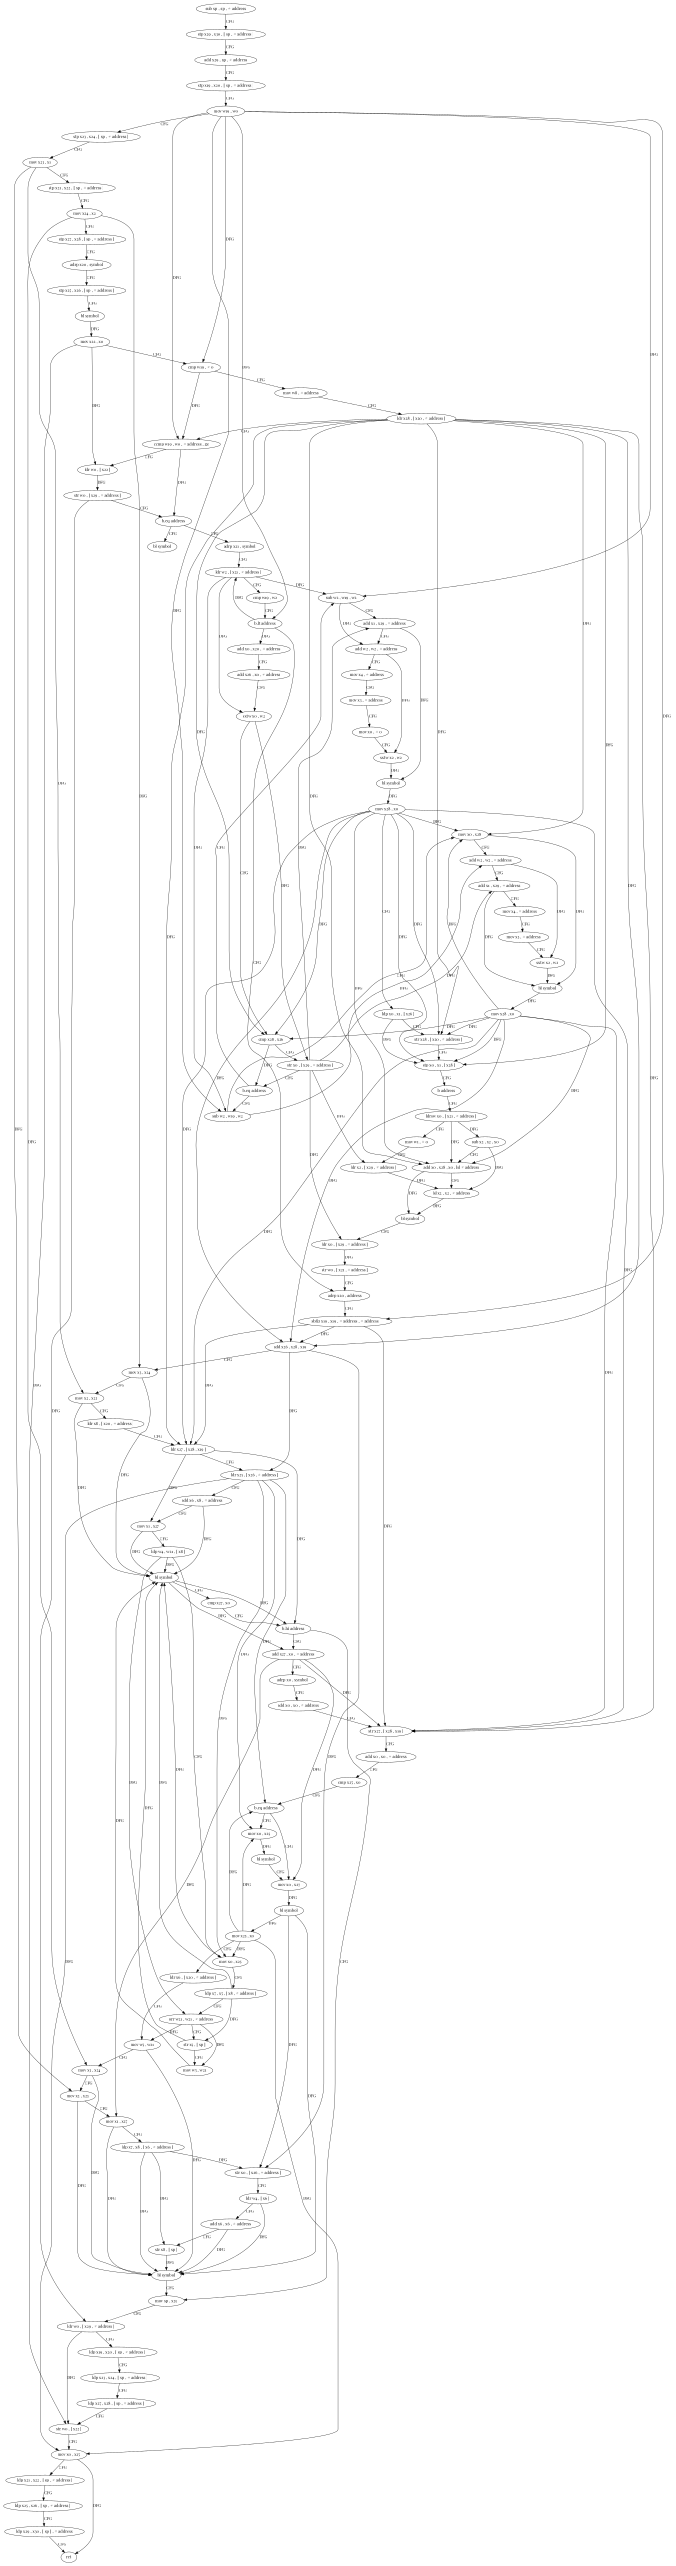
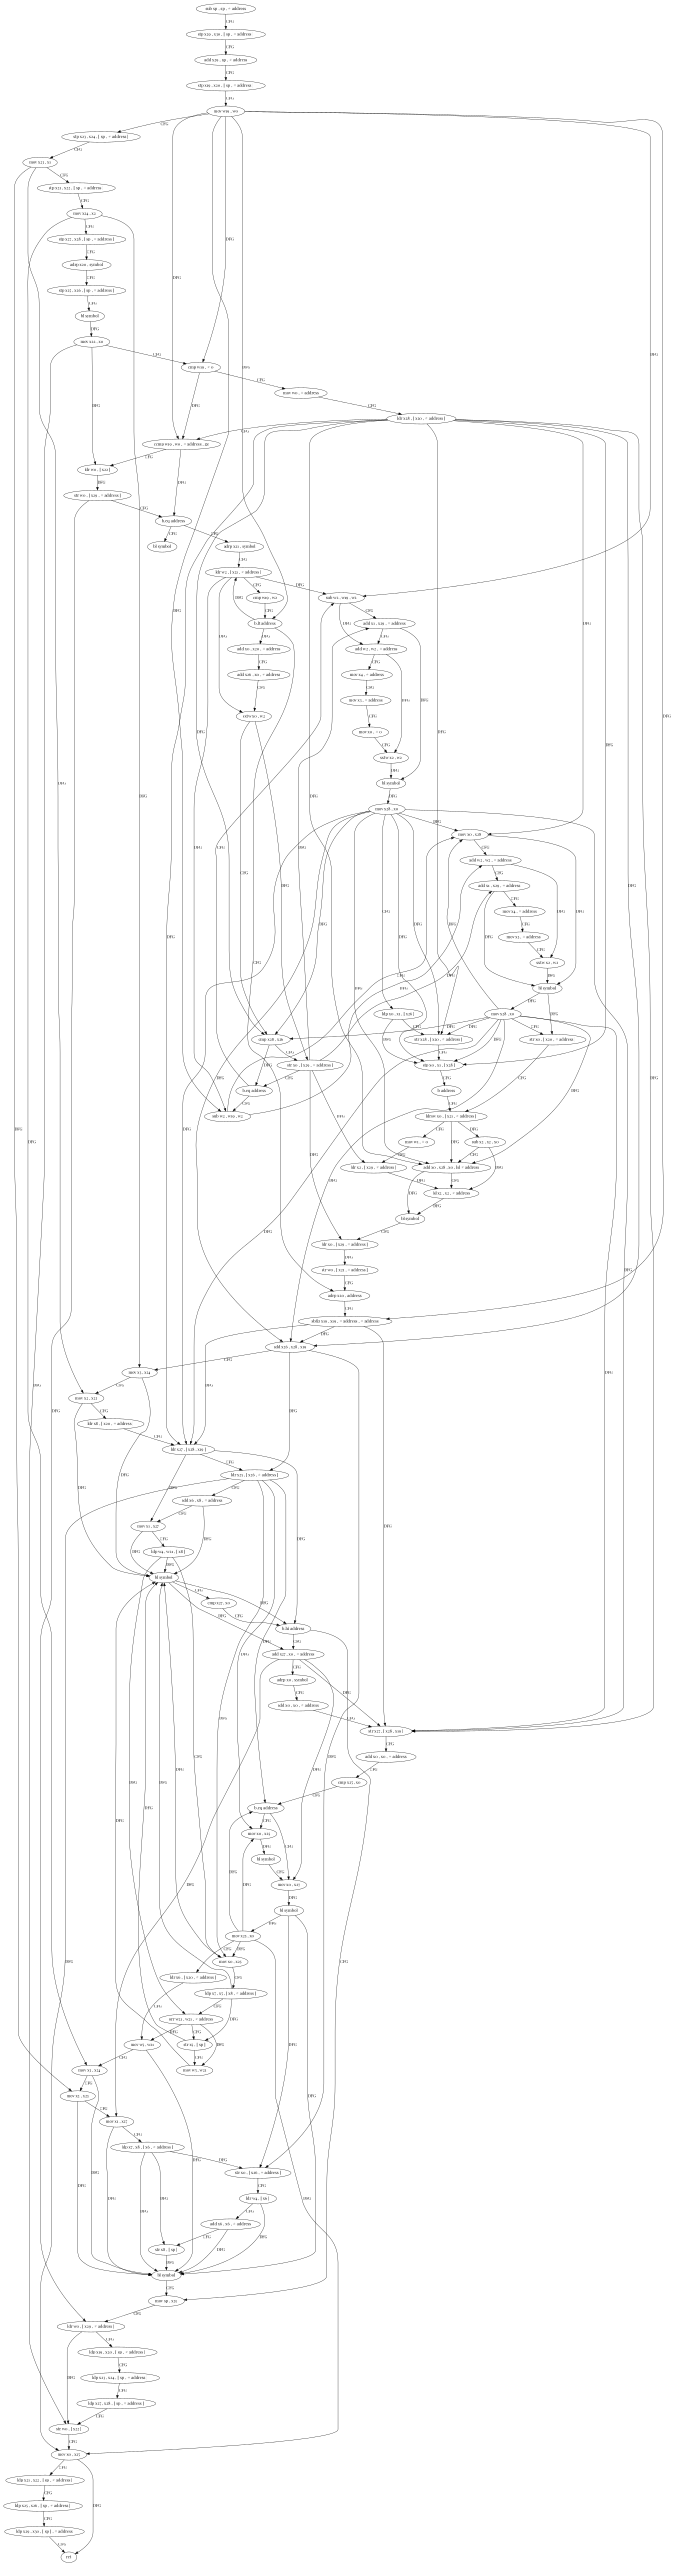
node "mov w8 , # address": label "mov w8 , # address" -> "mov w0 , # address"
node "str x0 , [ x20 , # address ]": added
